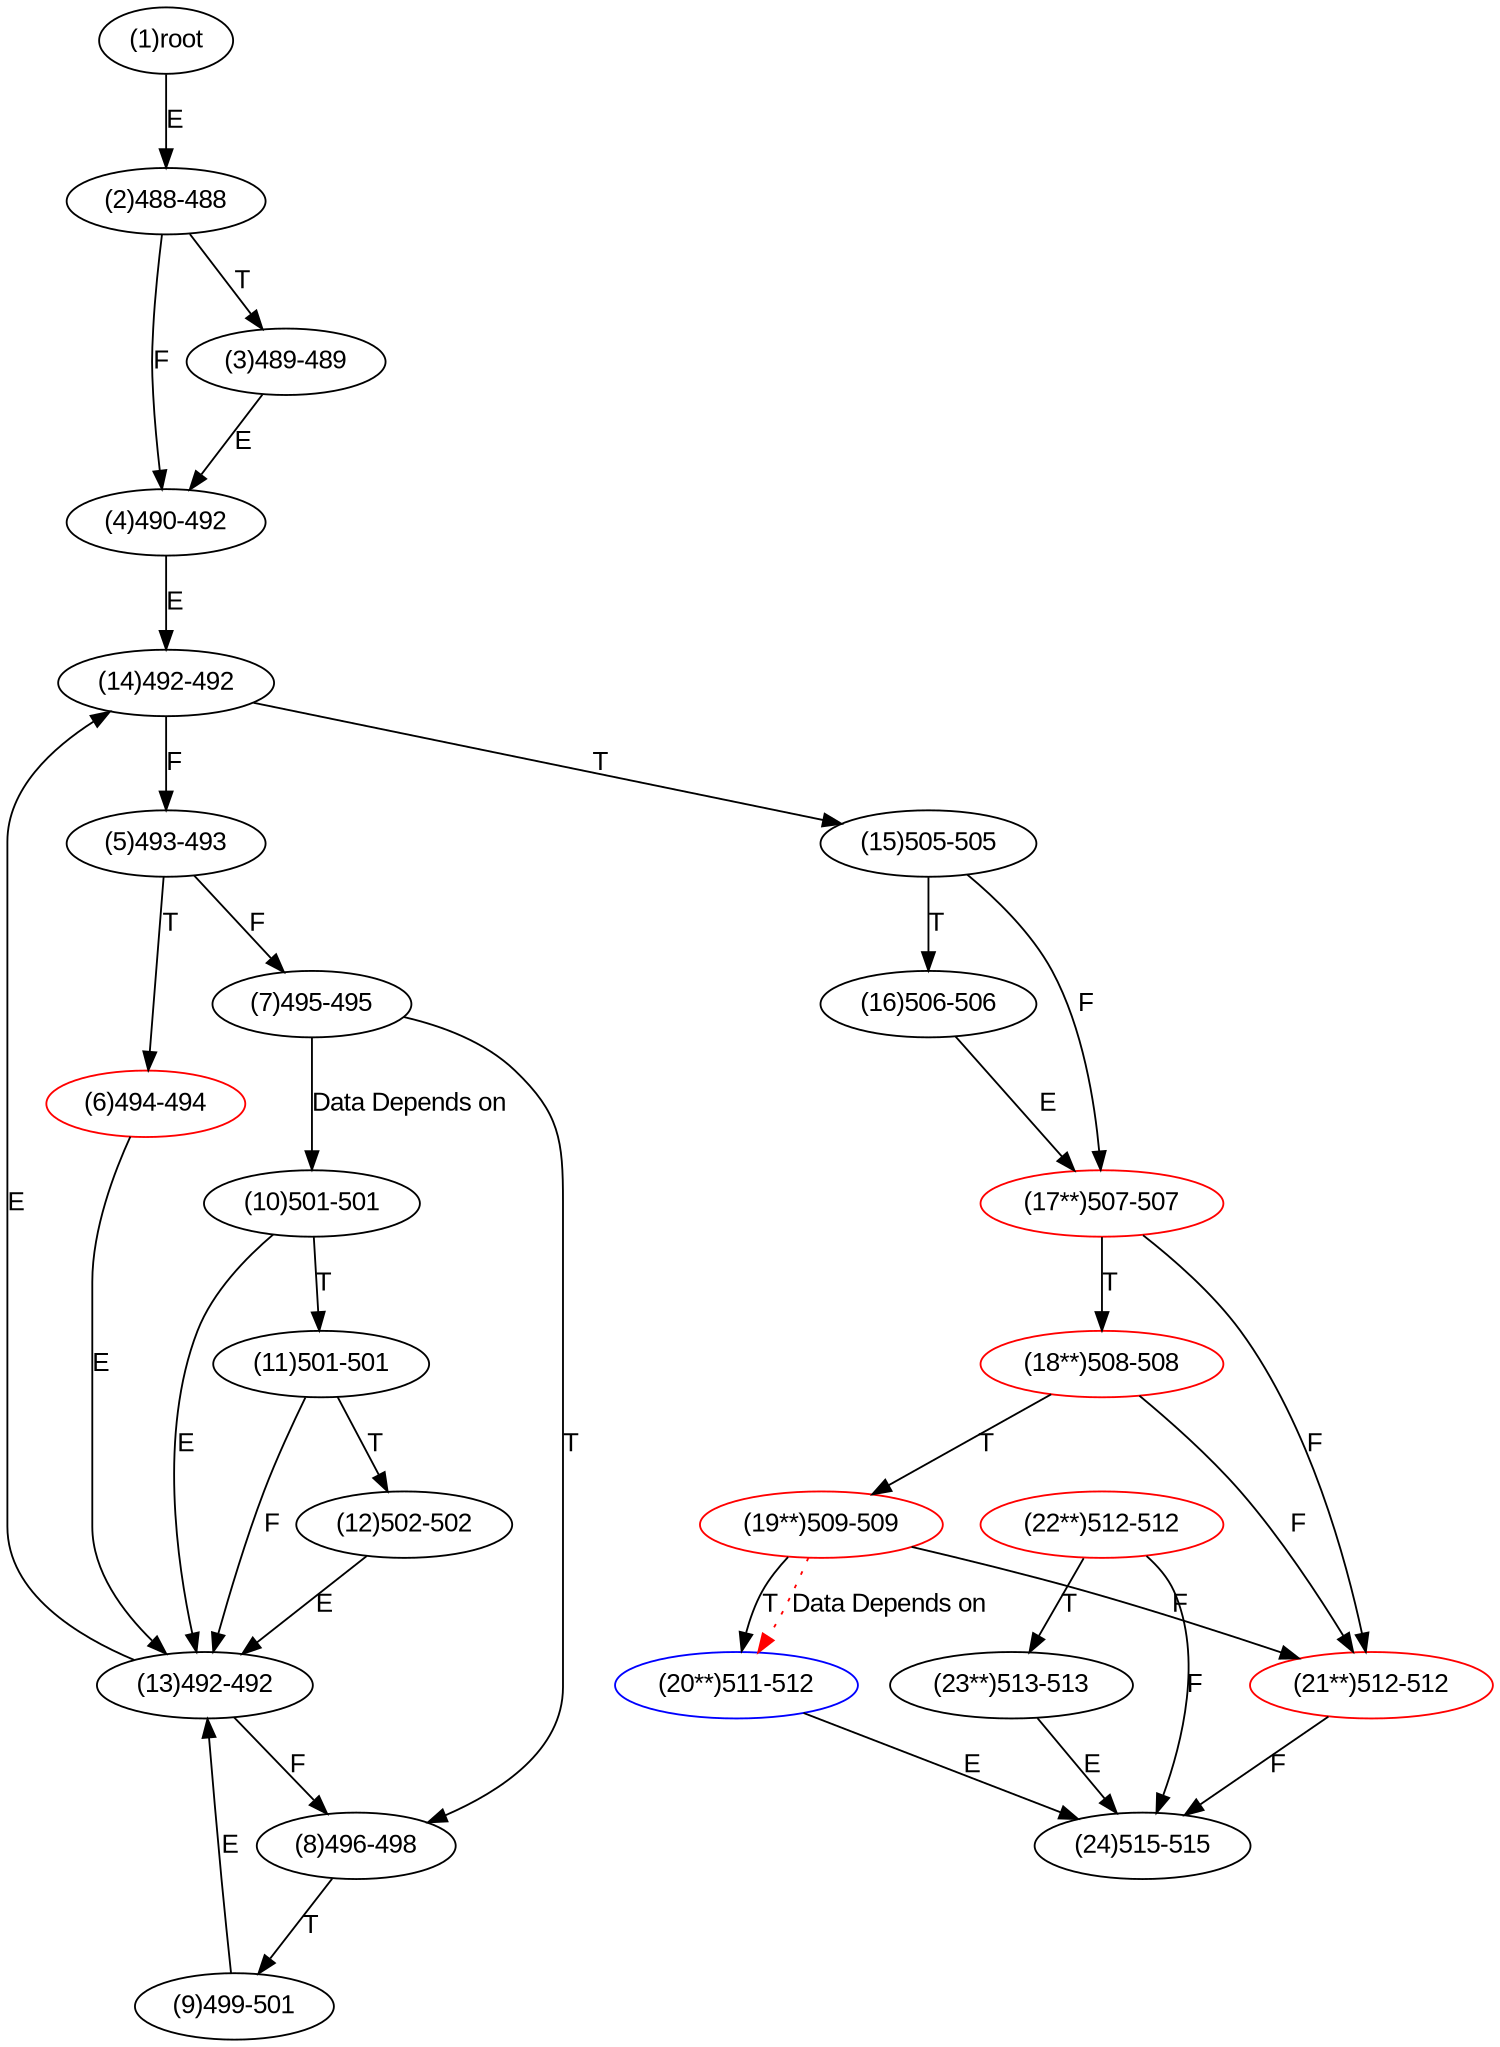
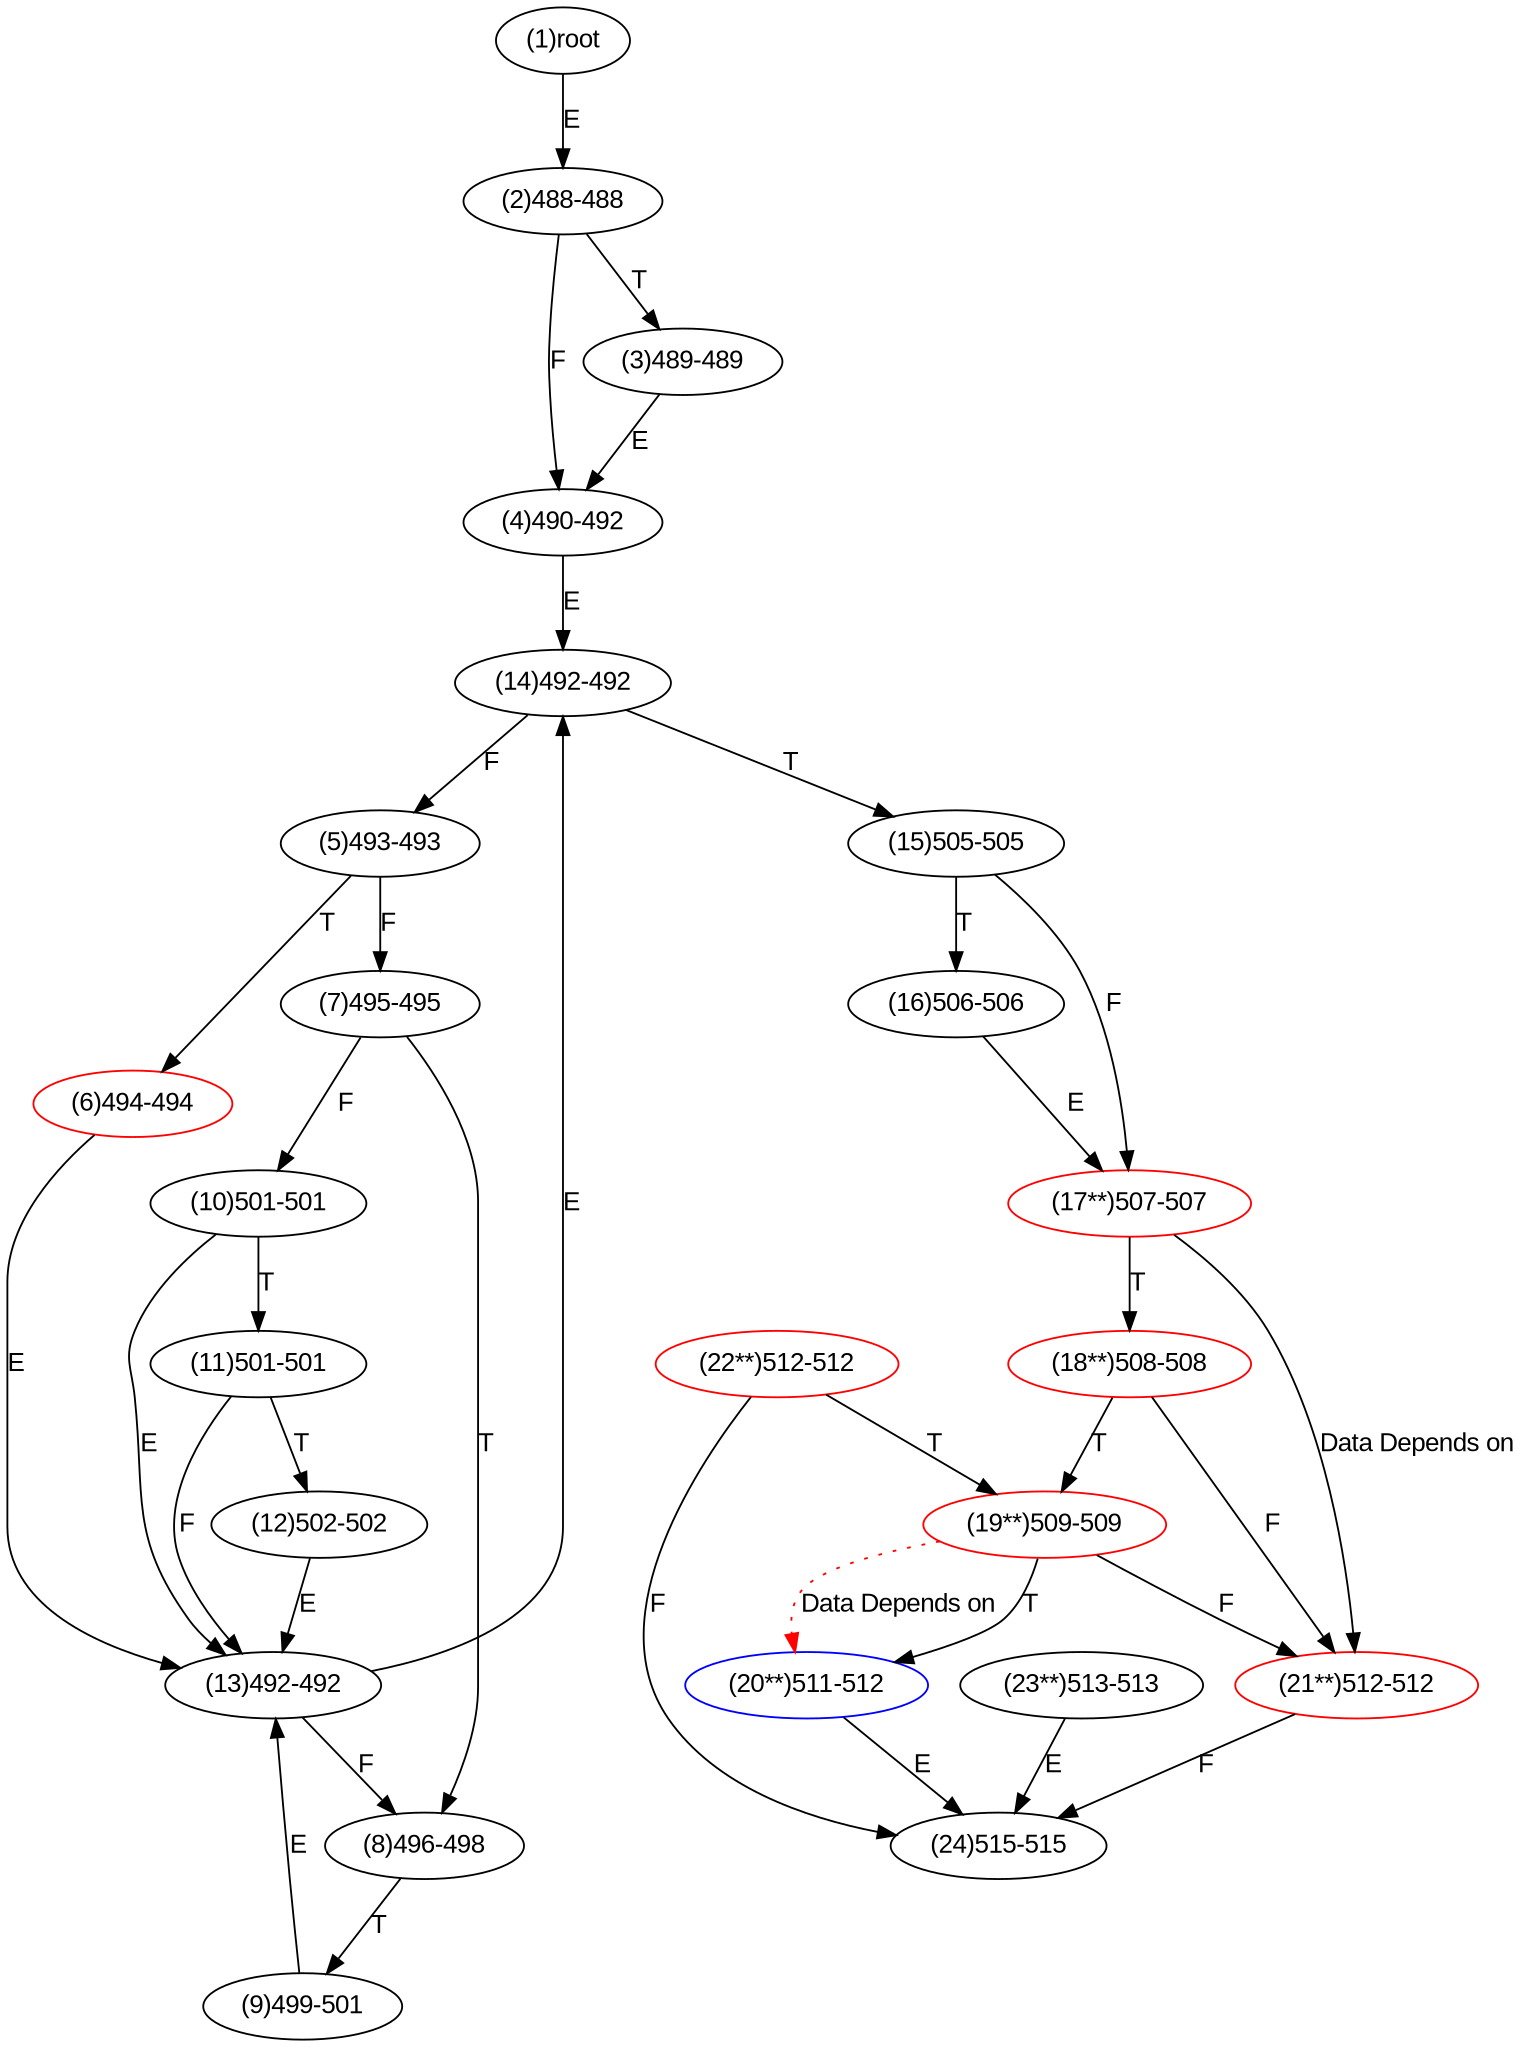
edge "(7)495-495" -> "(10)501-501": label "Data Depends on" -> "F"
edge "(17**)507-507" -> "(21**)512-512": label "F" -> "Data Depends on"
edge "(22**)512-512" -> "(23**)513-513": now "(22**)512-512" -> "(19**)509-509"
